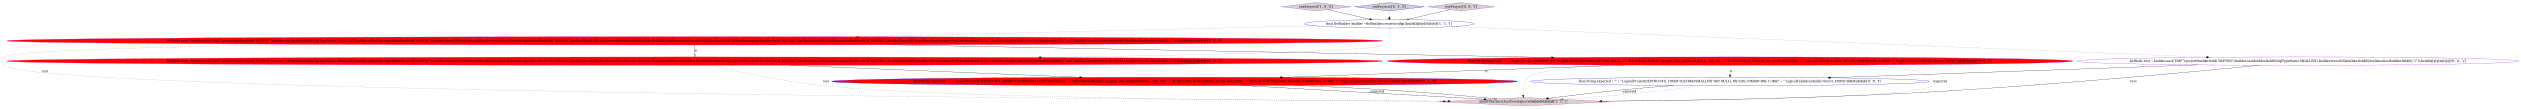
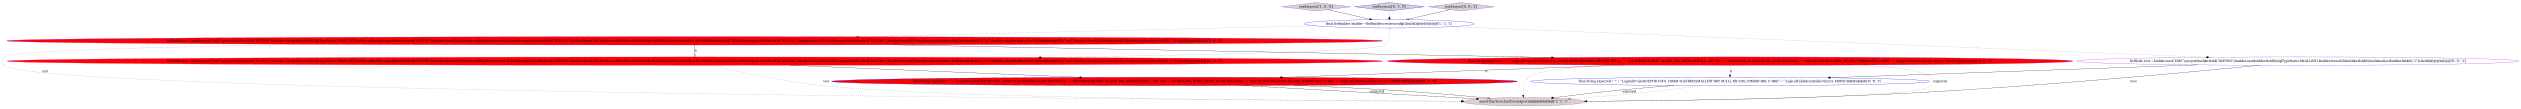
node "assertThat(root,hasTree(expected))@@@6@@@['1', '1', '1']": shape diamond -> ellipse
